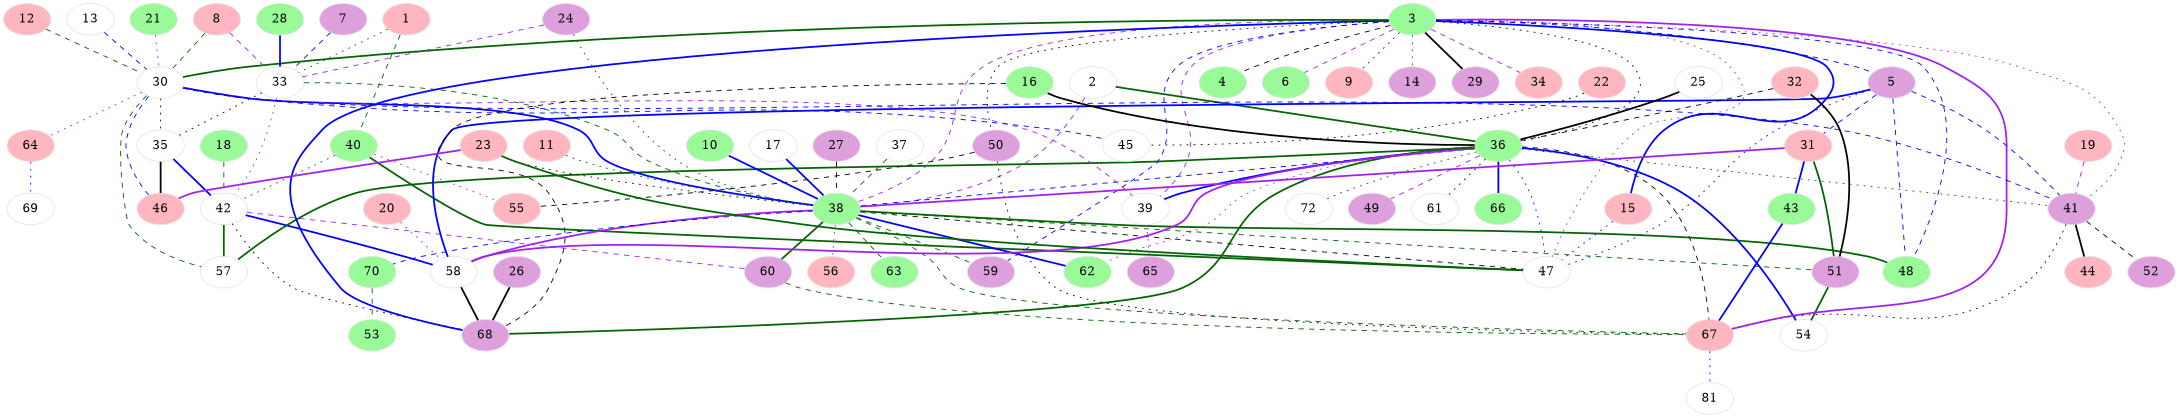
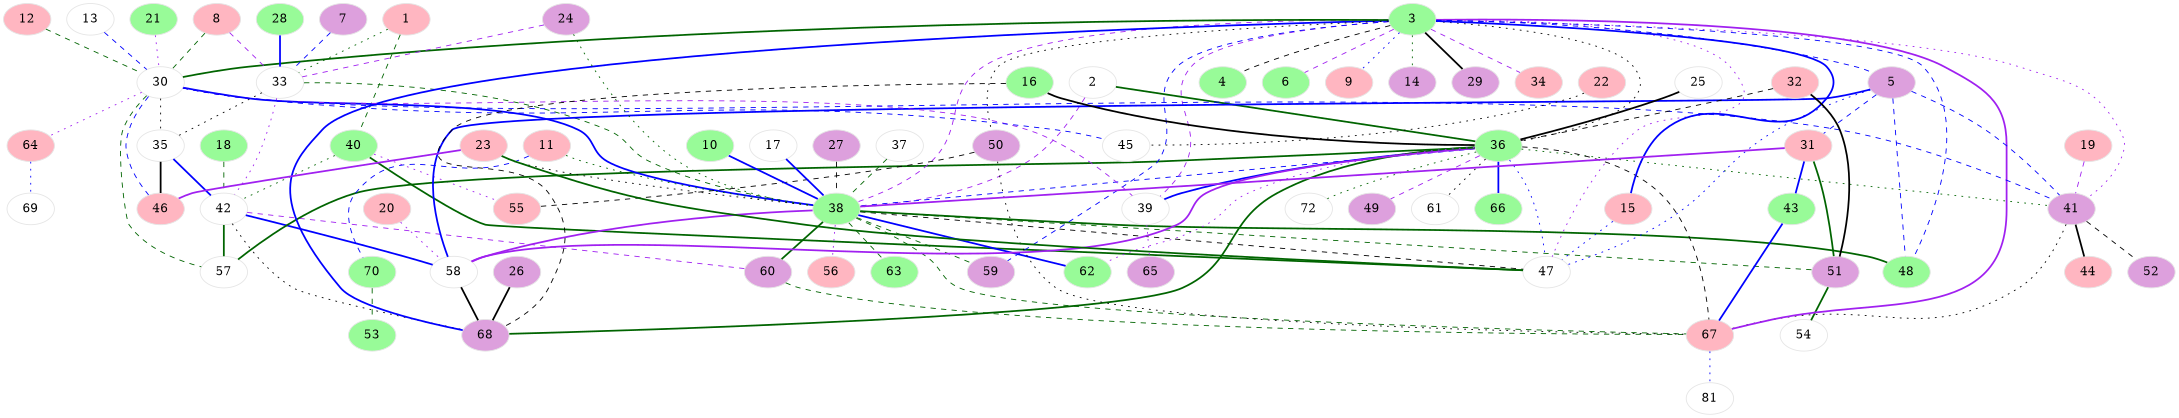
edge "36" -- "54": removed
edge "38" -- "70": now "11" -- "70"
